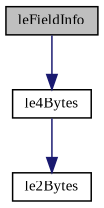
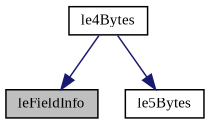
edge "leFieldInfo" -> "le4Bytes": reversed
node "le2Bytes": label "le2Bytes" -> "le5Bytes"
